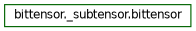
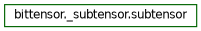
node "bittensor._subtensor.bittensor": label "bittensor._subtensor.bittensor" -> "bittensor._subtensor.subtensor"
